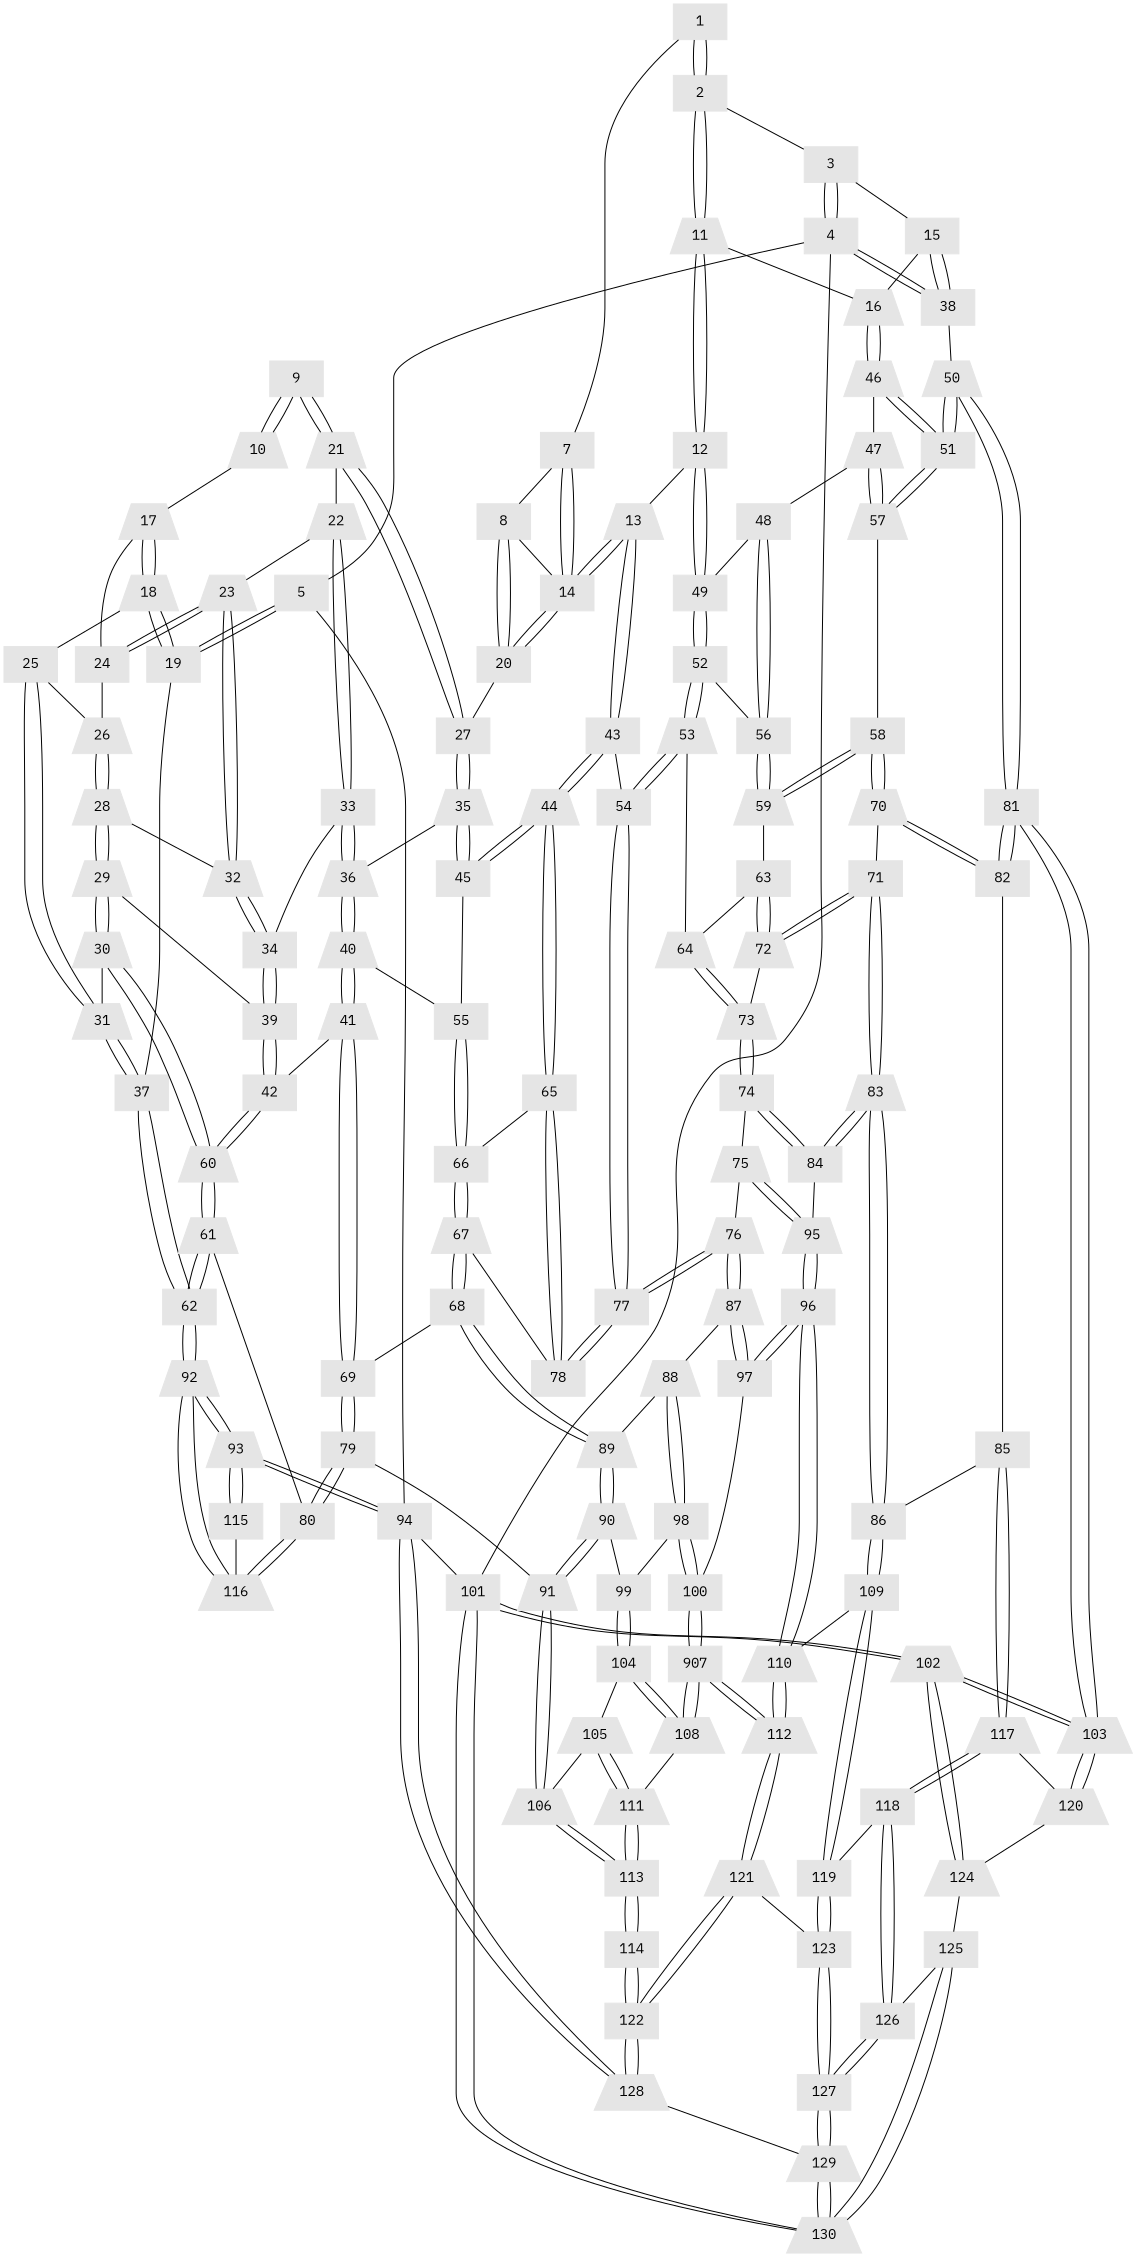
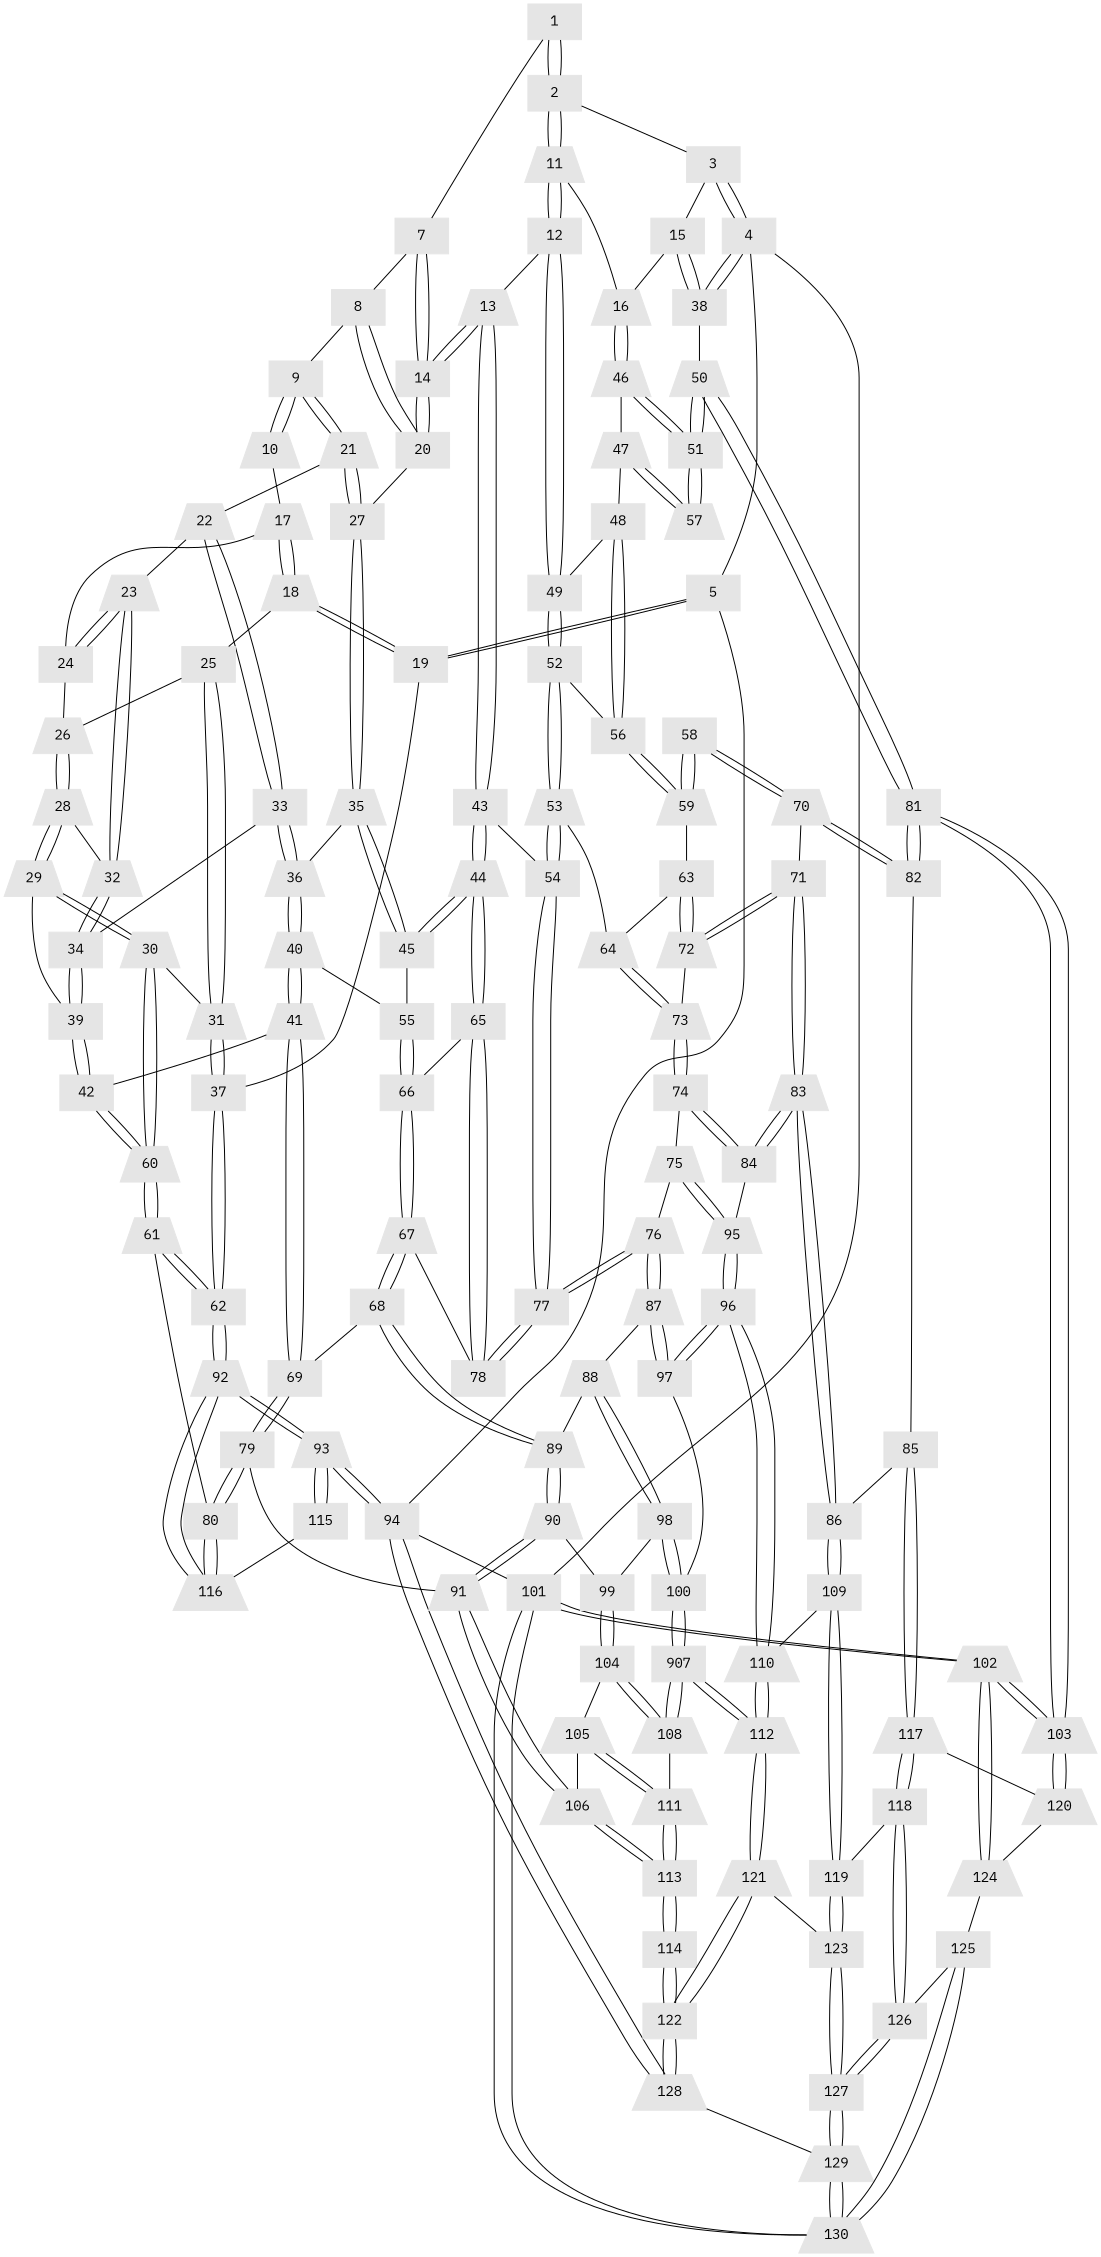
edge "8" -- "14": now "8" -- "9"
edge "57" -- "58": removed
